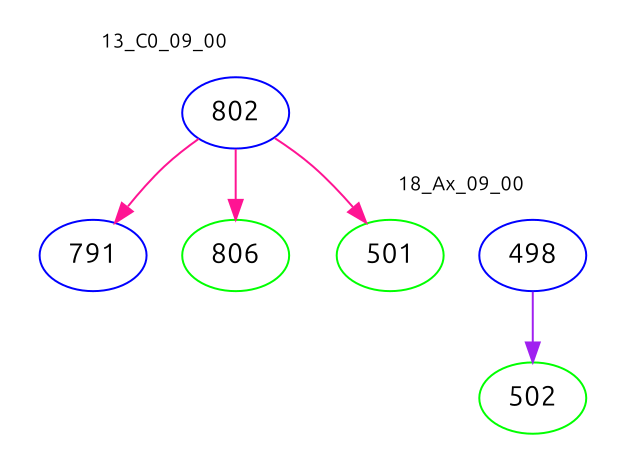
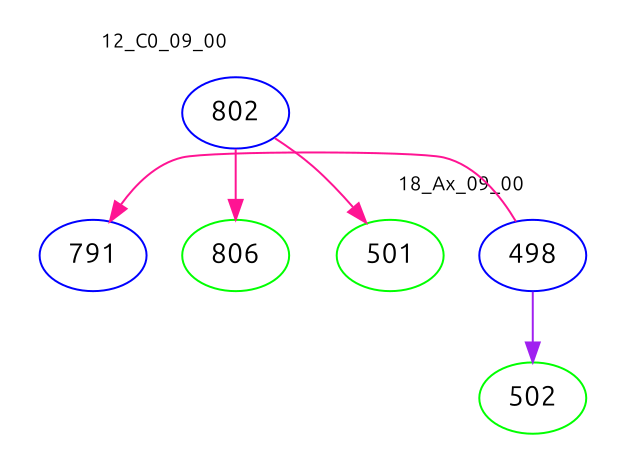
cluster "13_C0_09_00": label "13_C0_09_00" -> "12_C0_09_00"
edge "802" -> "791": now "498" -> "791"
